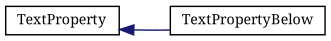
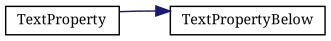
edge "TextPropertyBelow" -> "TextProperty": reversed
